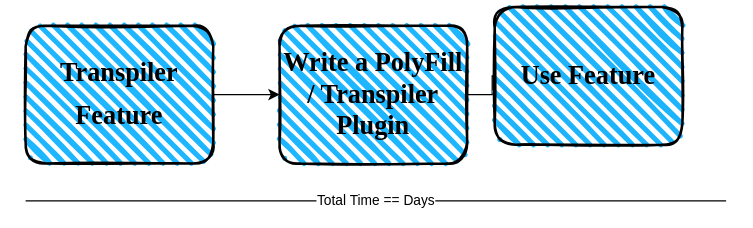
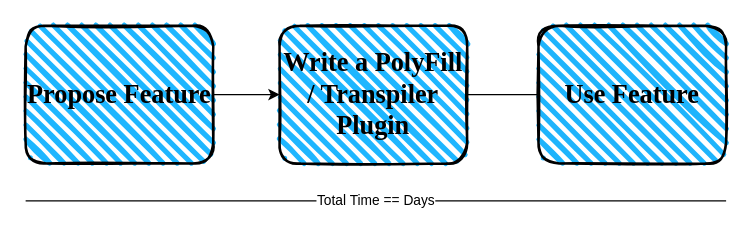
node "Use Feature": moved (588, 76) -> (632, 94)
node "Transpiler Feature": label "Transpiler Feature" -> "Propose Feature"
